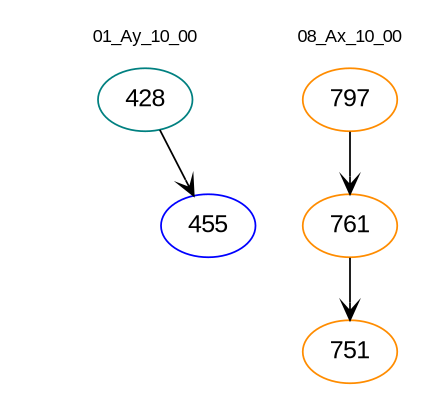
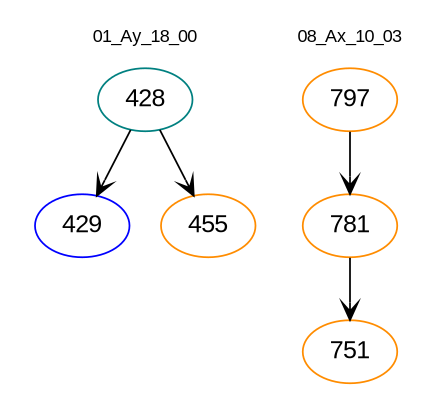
cluster "01_Ay_10_00": label "01_Ay_10_00" -> "01_Ay_18_00"
cluster "08_Ax_10_00": label "08_Ax_10_00" -> "08_Ax_10_03"
node "429": added
node "455": color blue -> darkorange
node "761": label "761" -> "781"
